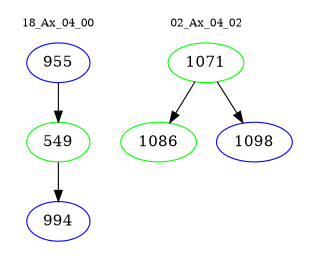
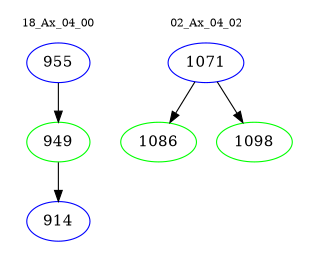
node "1071": color green -> blue
node "549": label "549" -> "949"
node "1098": color blue -> green
node "994": label "994" -> "914"
